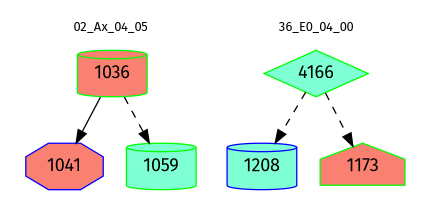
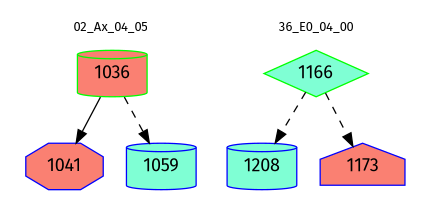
node "4166": label "4166" -> "1166"
node "1059": color green -> blue
node "1173": color green -> blue
